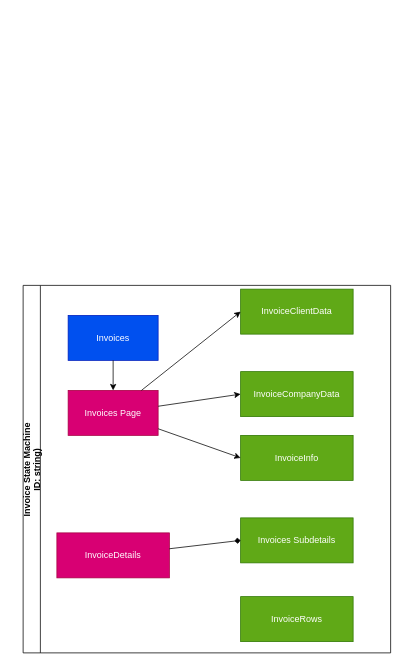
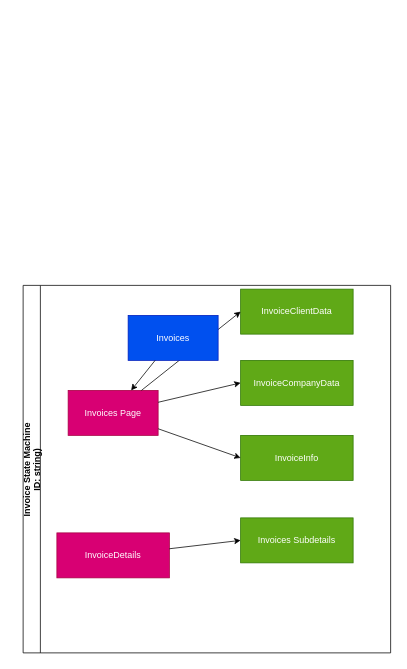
node "Invoices": moved (113, 338) -> (173, 338)
node "InvoiceCompanyData": moved (297, 394) -> (297, 383)
edge "InvoiceDetails" -> "Invoices Subdetails": arrowhead diamond -> classic
node "InvoiceRows": removed
